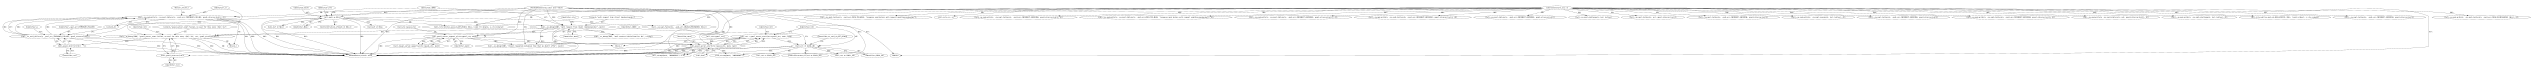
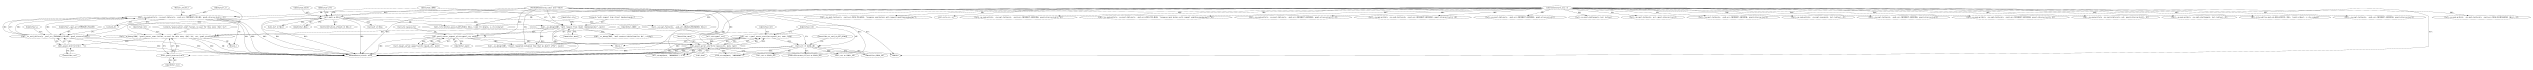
edge "(Call,gsasl_server_start(ctx->gsasl_ctx, mech, &sd))" -> "(Call,&sd)": now "(Call,gsasl_server_start(ctx->gsasl_ctx, mech, &sd))" -> "1000119"
